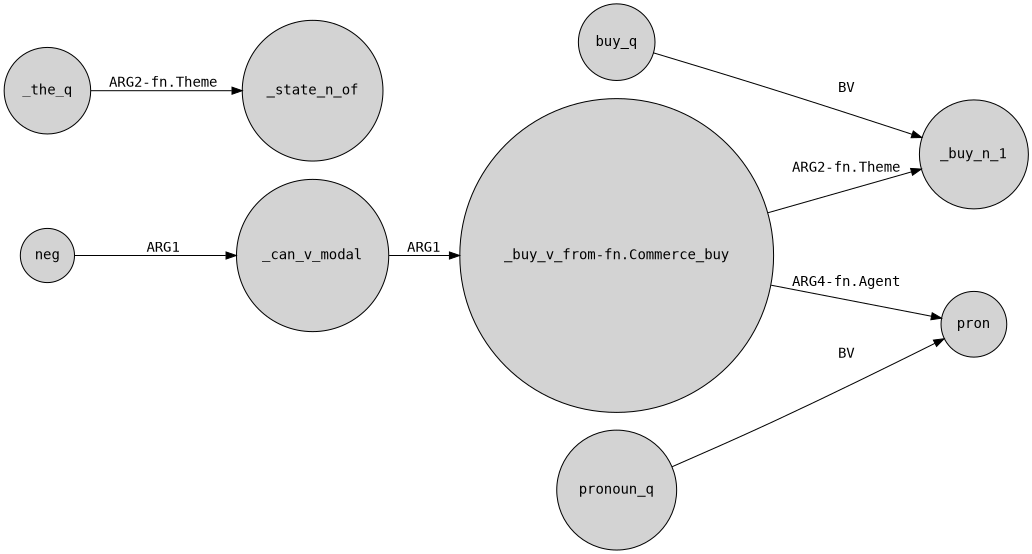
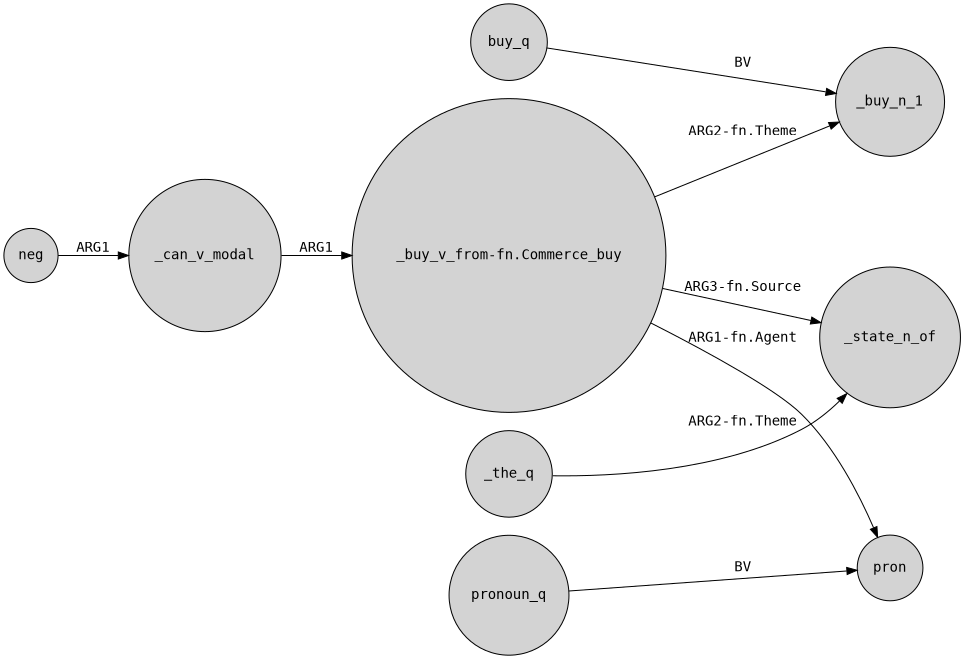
edge "_buy_v_from-fn.Commerce_buy" -> "pron": label "ARG4-fn.Agent" -> "ARG1-fn.Agent"
edge "_buy_v_from-fn.Commerce_buy" -> "_state_n_of": added, label "ARG3-fn.Source"
